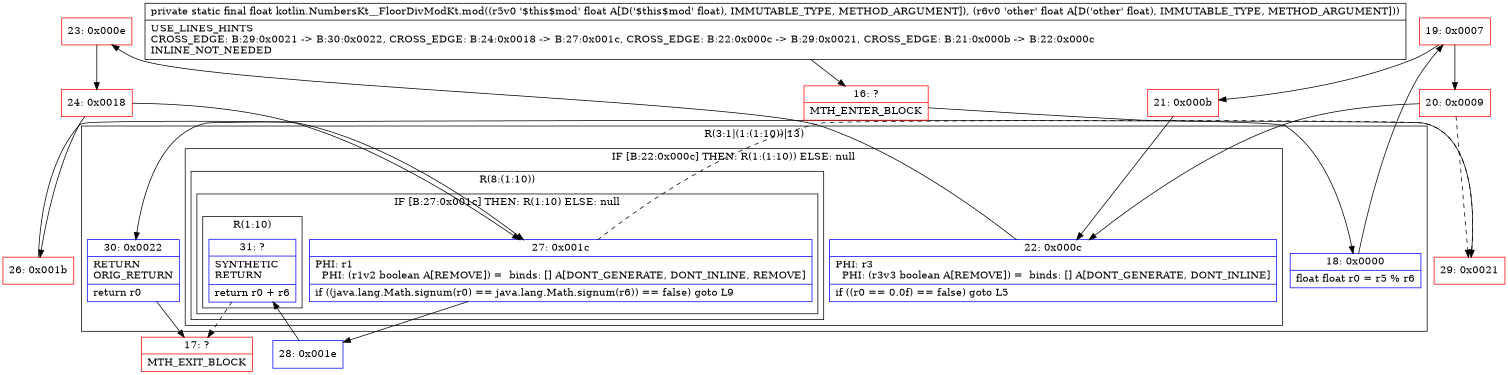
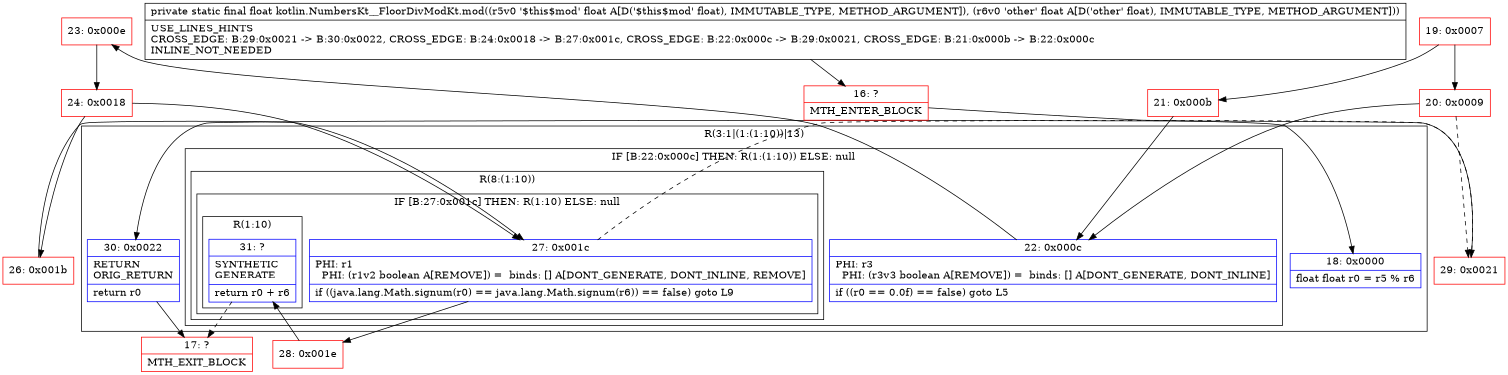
edge "18: 0x0000" -> "19: 0x0007": removed
node "31: ?": text "RETURN" -> "GENERATE"
node "28: 0x001e": color blue -> red
